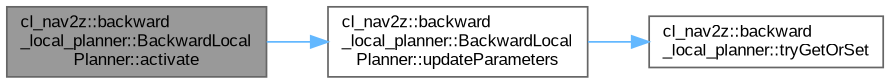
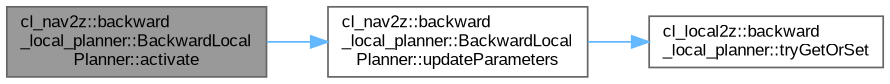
node "cl_nav2z::backward _local_planner::tryGetOrSet": label "cl_nav2z::backward _local_planner::tryGetOrSet" -> "cl_local2z::backward _local_planner::tryGetOrSet"
